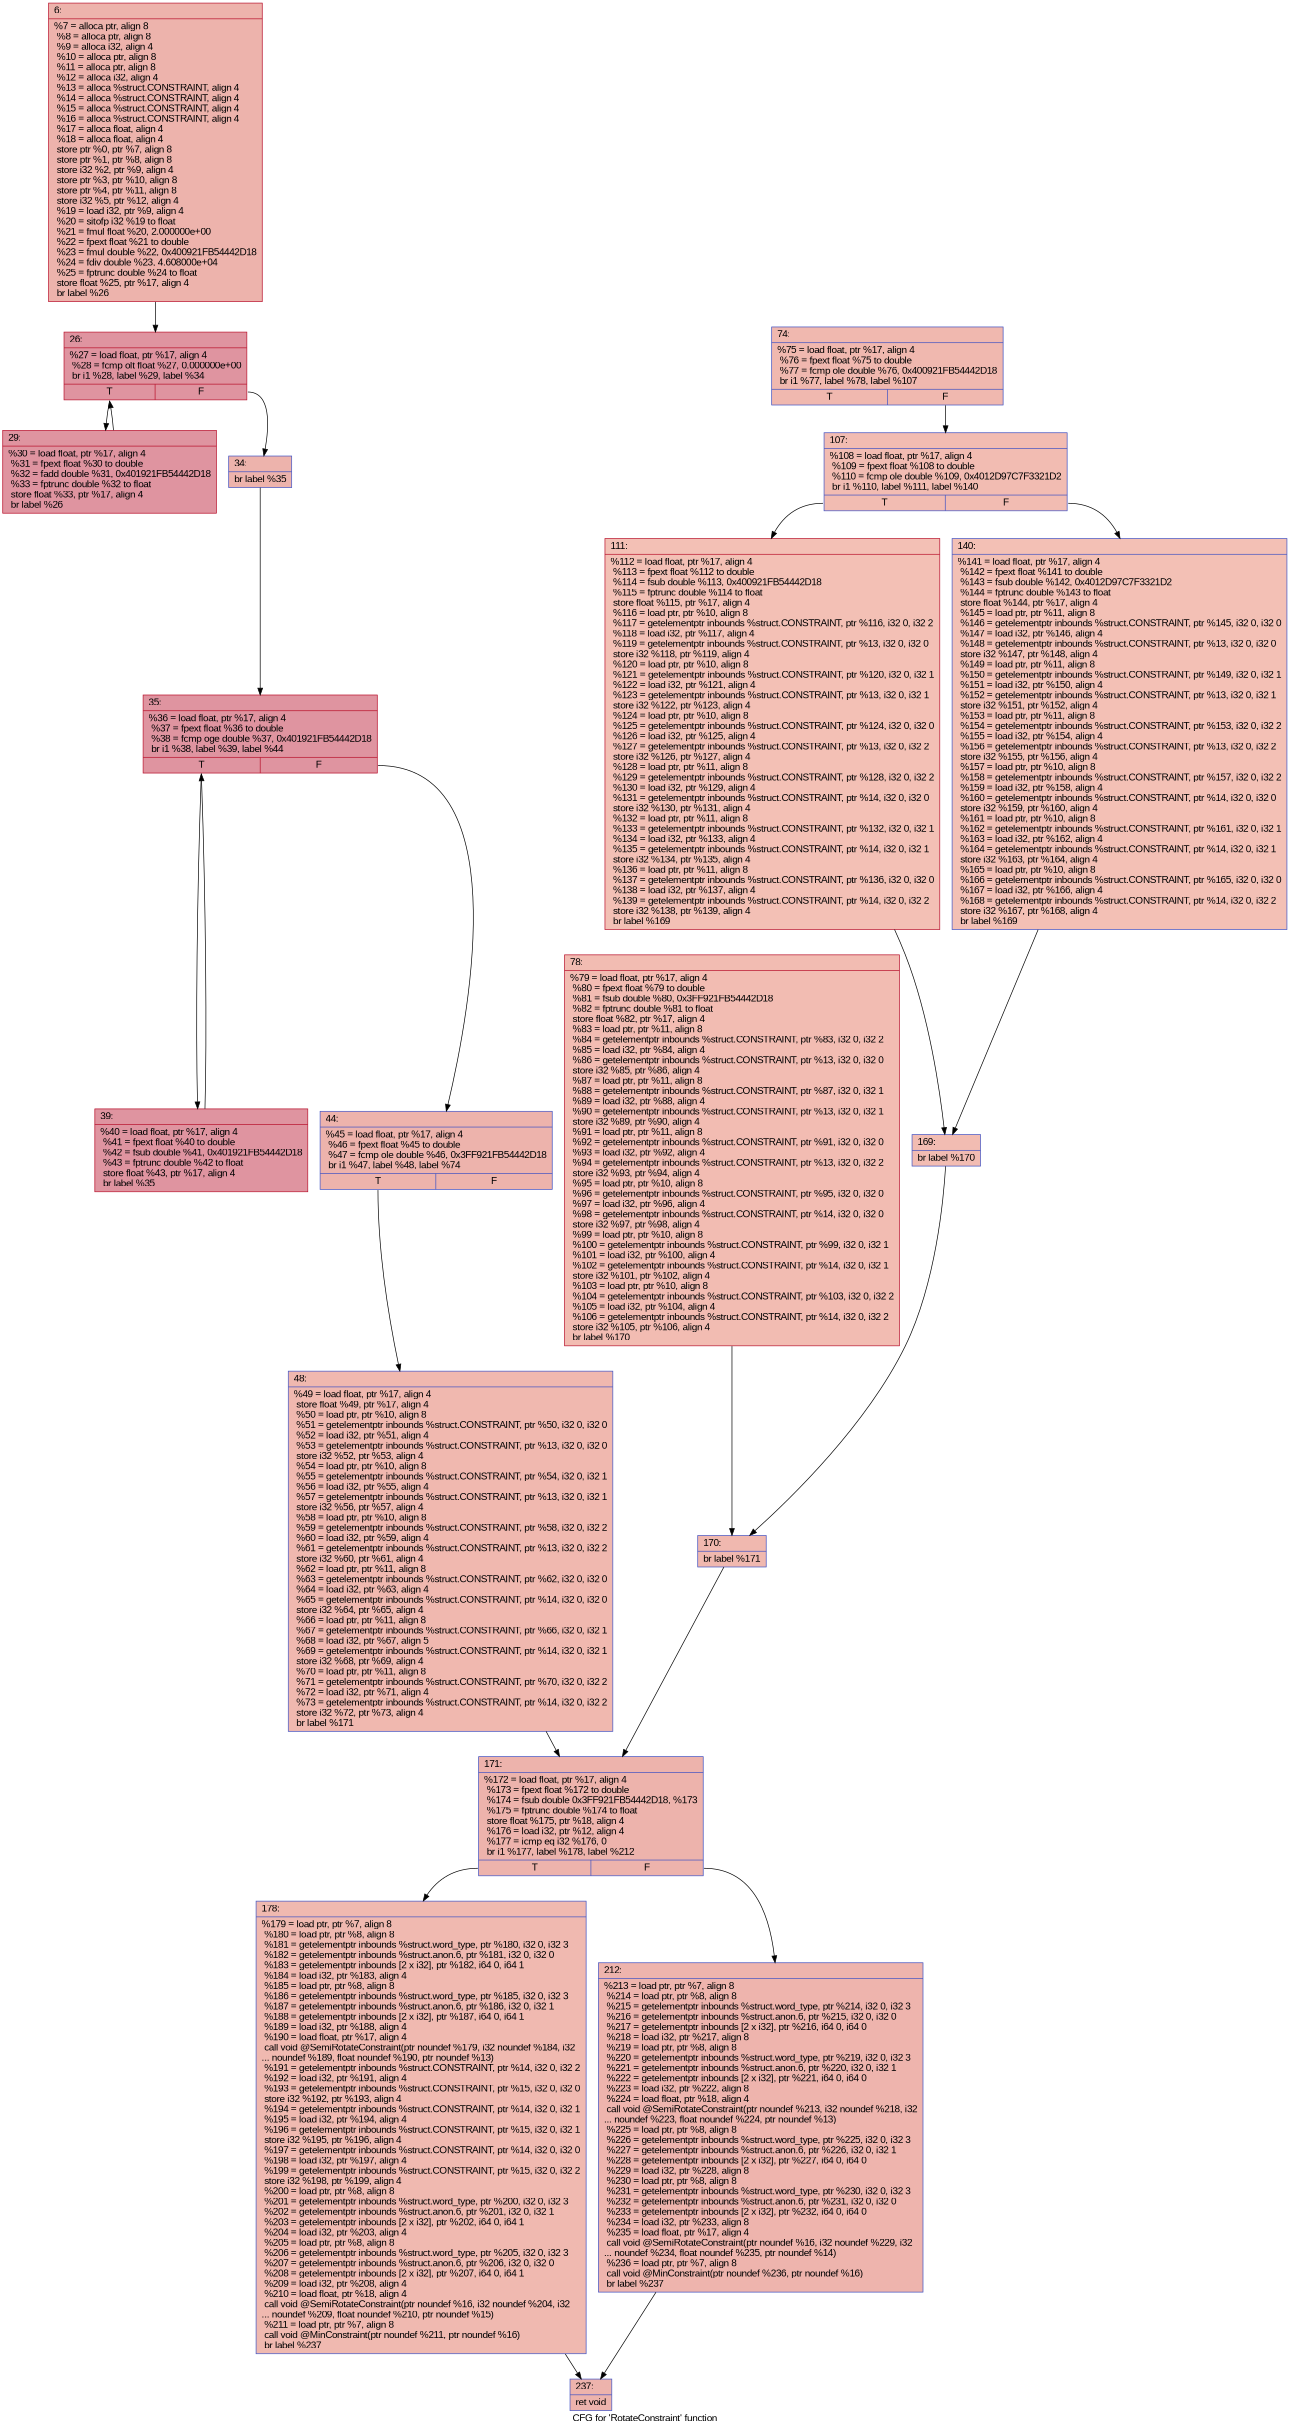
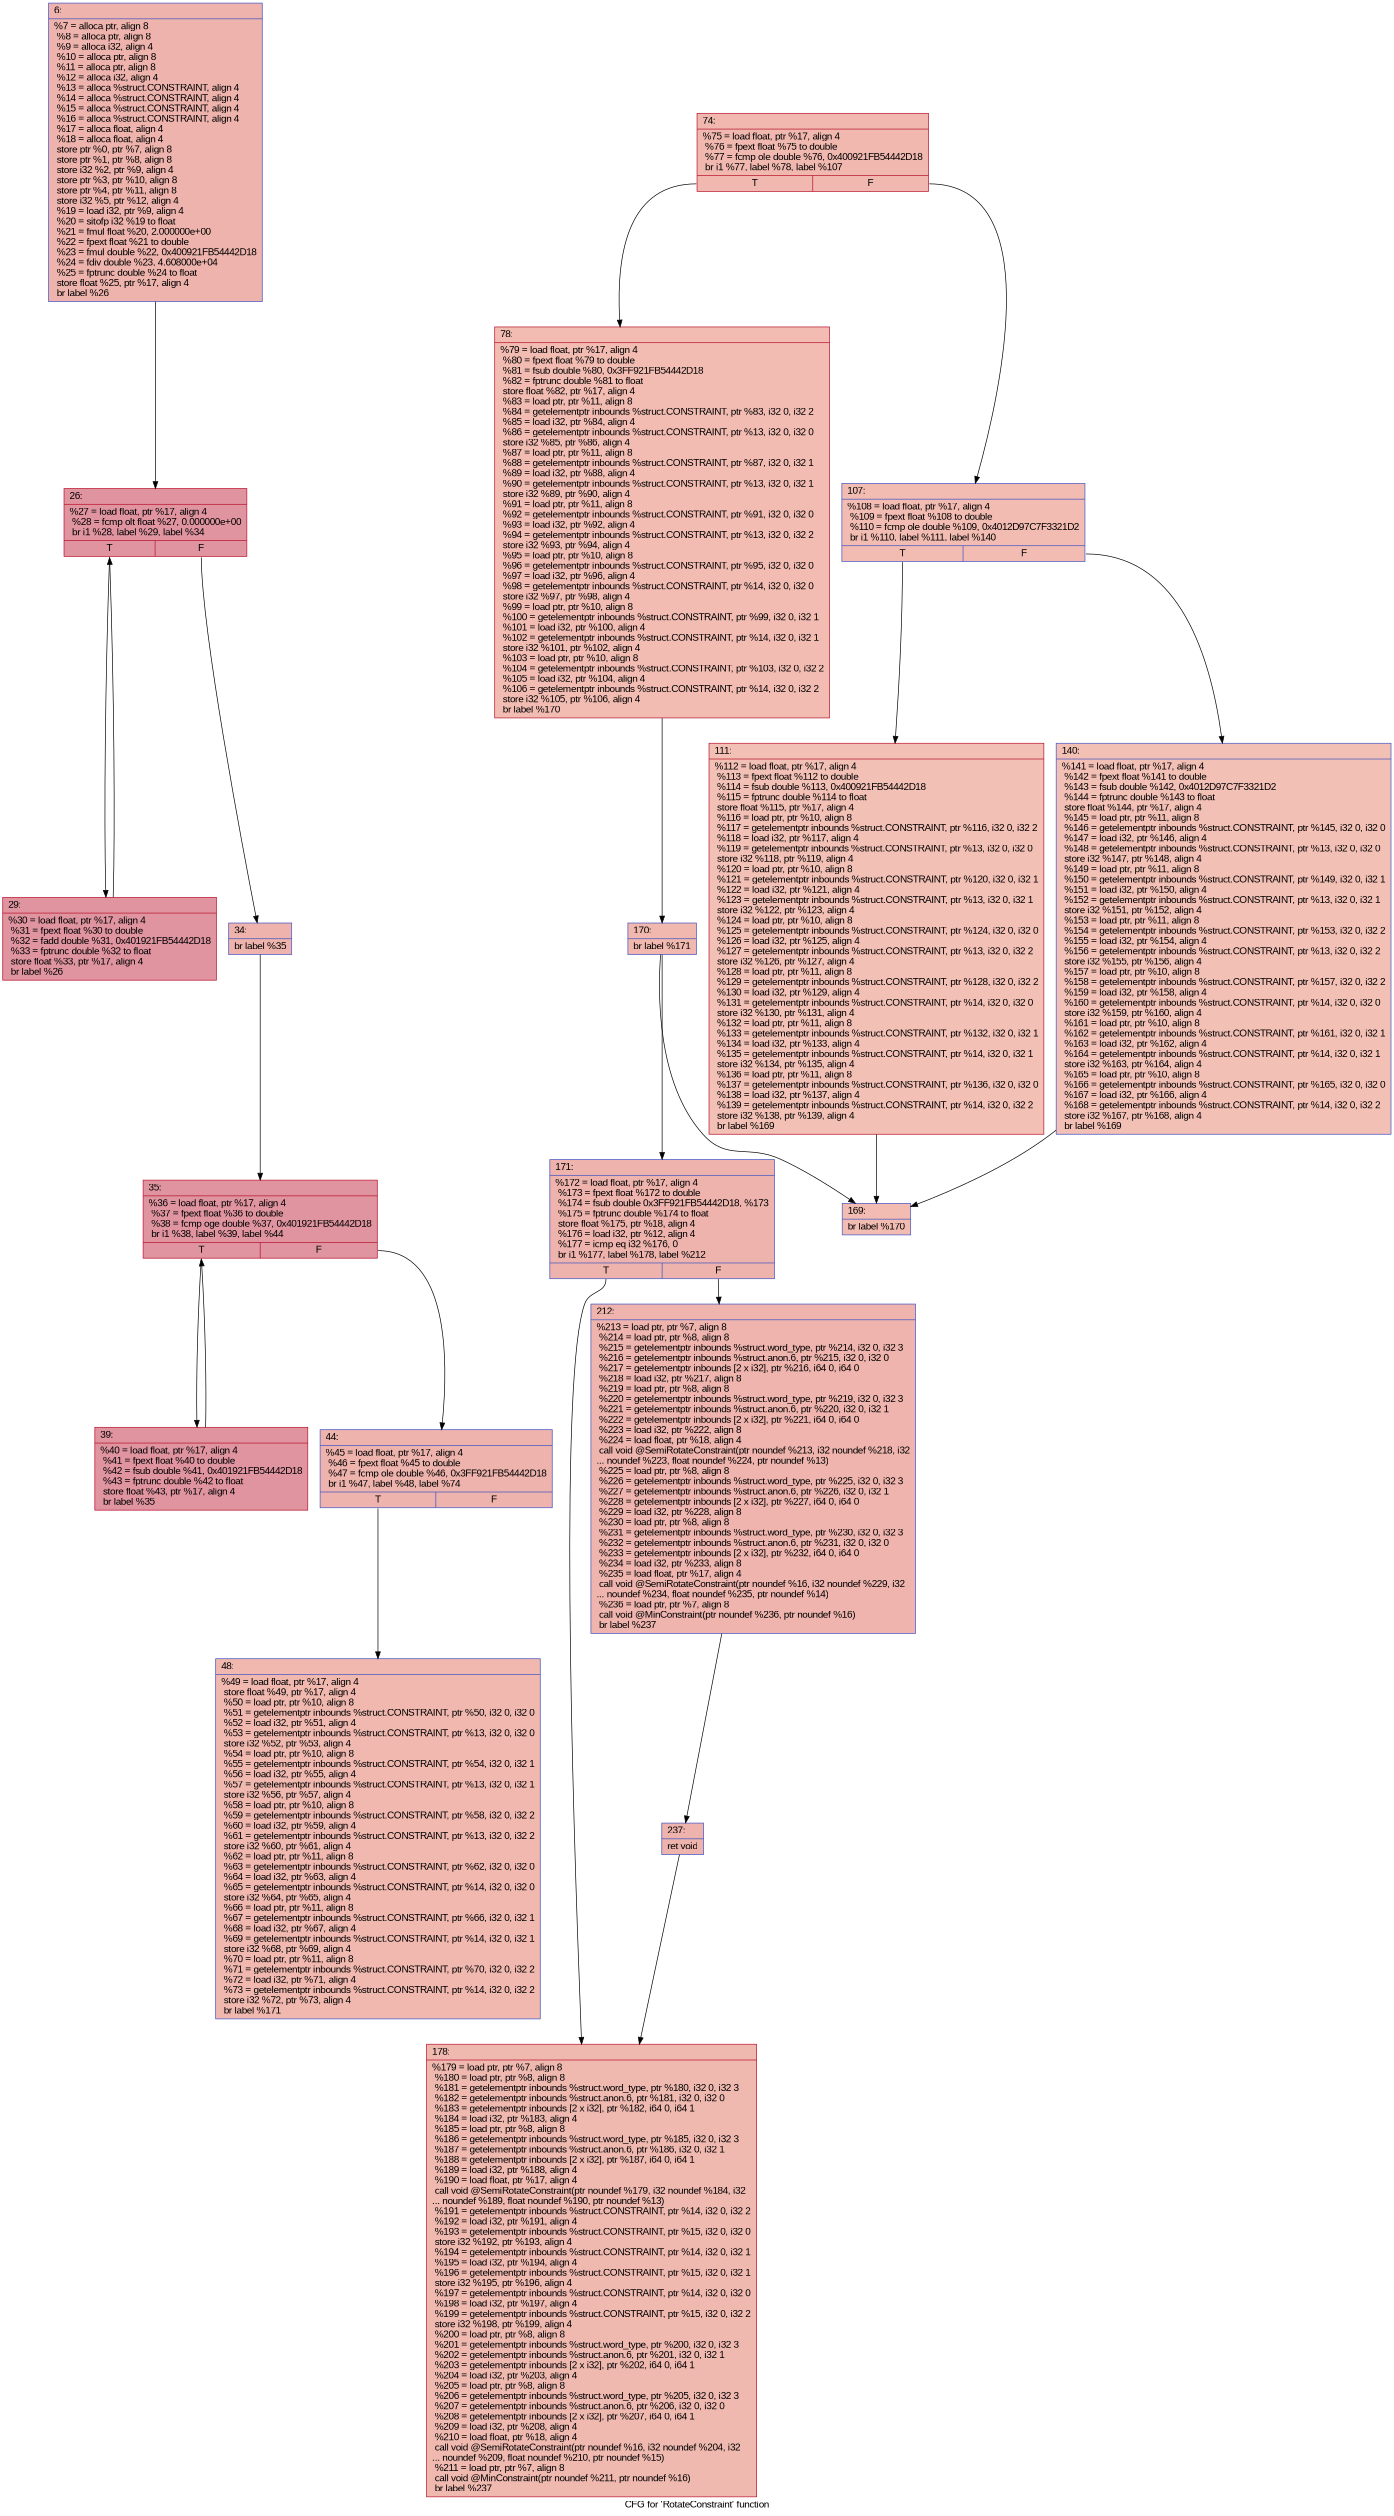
node "6:": color #b70d28ff -> #3d50c3ff
edge "74:" -> "78:": added
node "74:": color #3d50c3ff -> #b70d28ff
edge "169:" -> "170:": reversed
node "48:": text "%68 = load i32, ptr %67, align 5" -> "%68 = load i32, ptr %67, align 4"
edge "48:" -> "171:": removed
node "178:": color #3d50c3ff -> #b70d28ff
edge "178:" -> "237:": reversed
